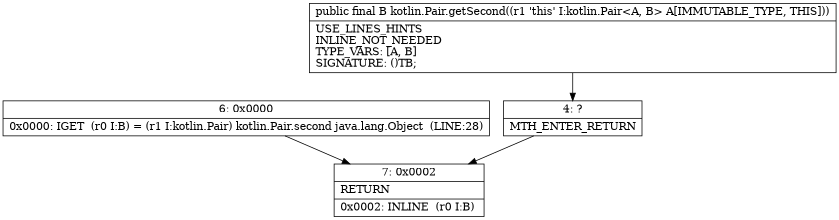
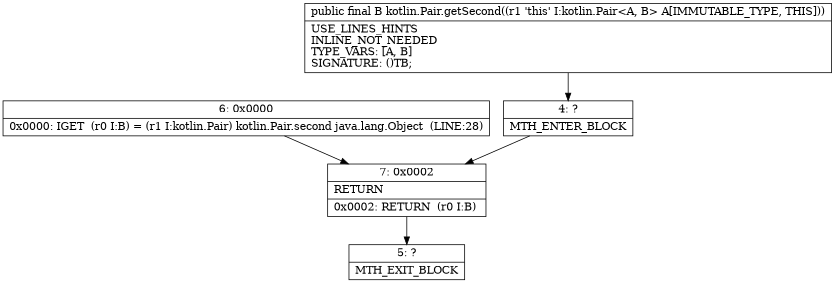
node "4: ?": text "MTH_ENTER_RETURN" -> "MTH_ENTER_BLOCK"
node "7: 0x0002": text "0x0002: INLINE  (r0 I:B)" -> "0x0002: RETURN  (r0 I:B)"
node "5: ?": added
